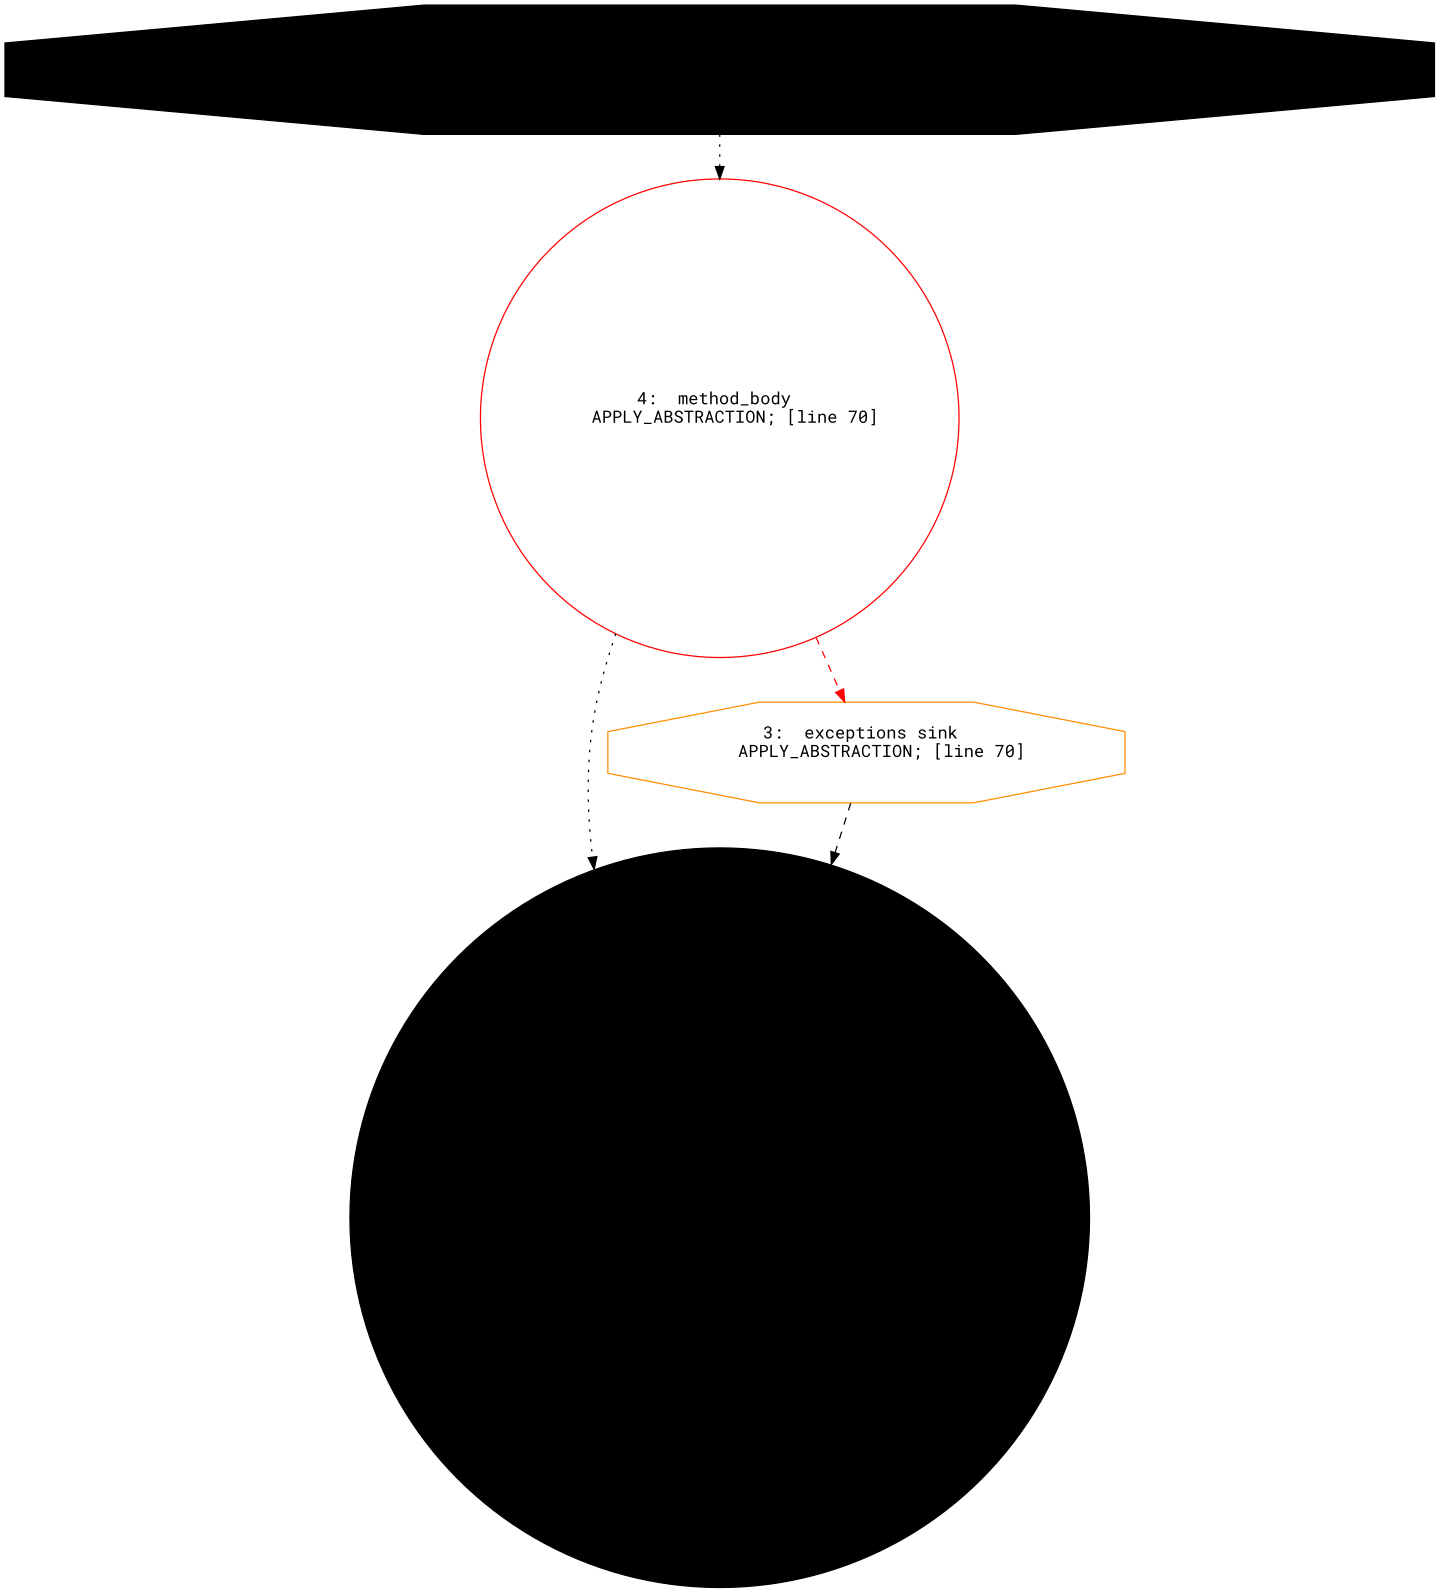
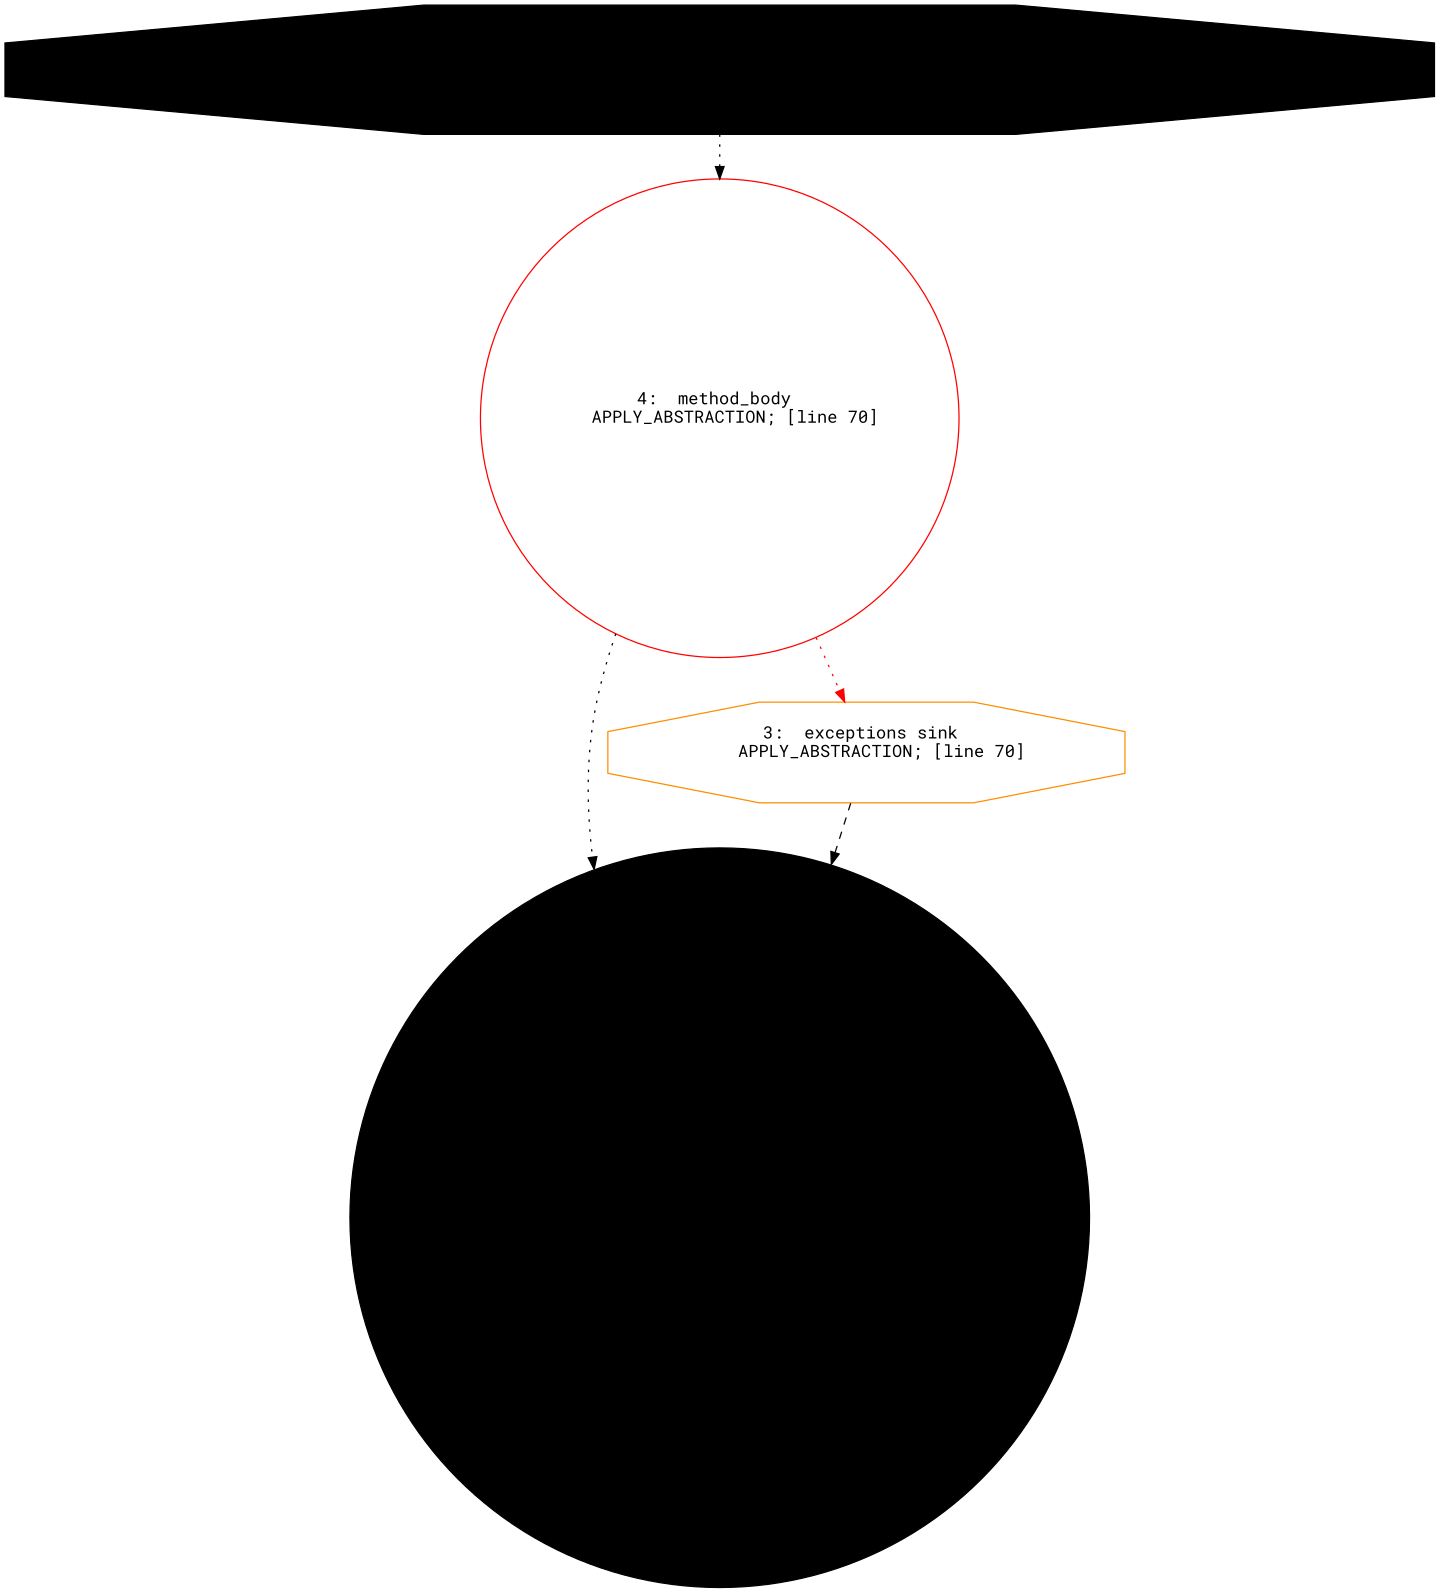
edge "4:  method_body APPLY_ABSTRACTION; [line 70]" -> "3:  exceptions sink APPLY_ABSTRACTION; [line 70]": style dashed -> dotted
